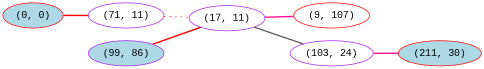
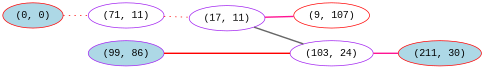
edge "(0, 0)" -- "(71, 11)": style bold -> dotted
edge "(17, 11)" -- "(99, 86)": now "(103, 24)" -- "(99, 86)"
